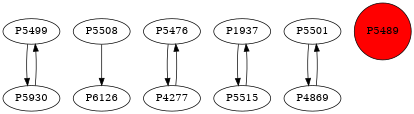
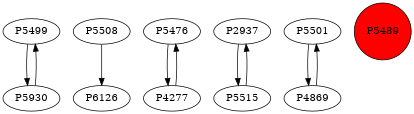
node "P1937": label "P1937" -> "P2937"
